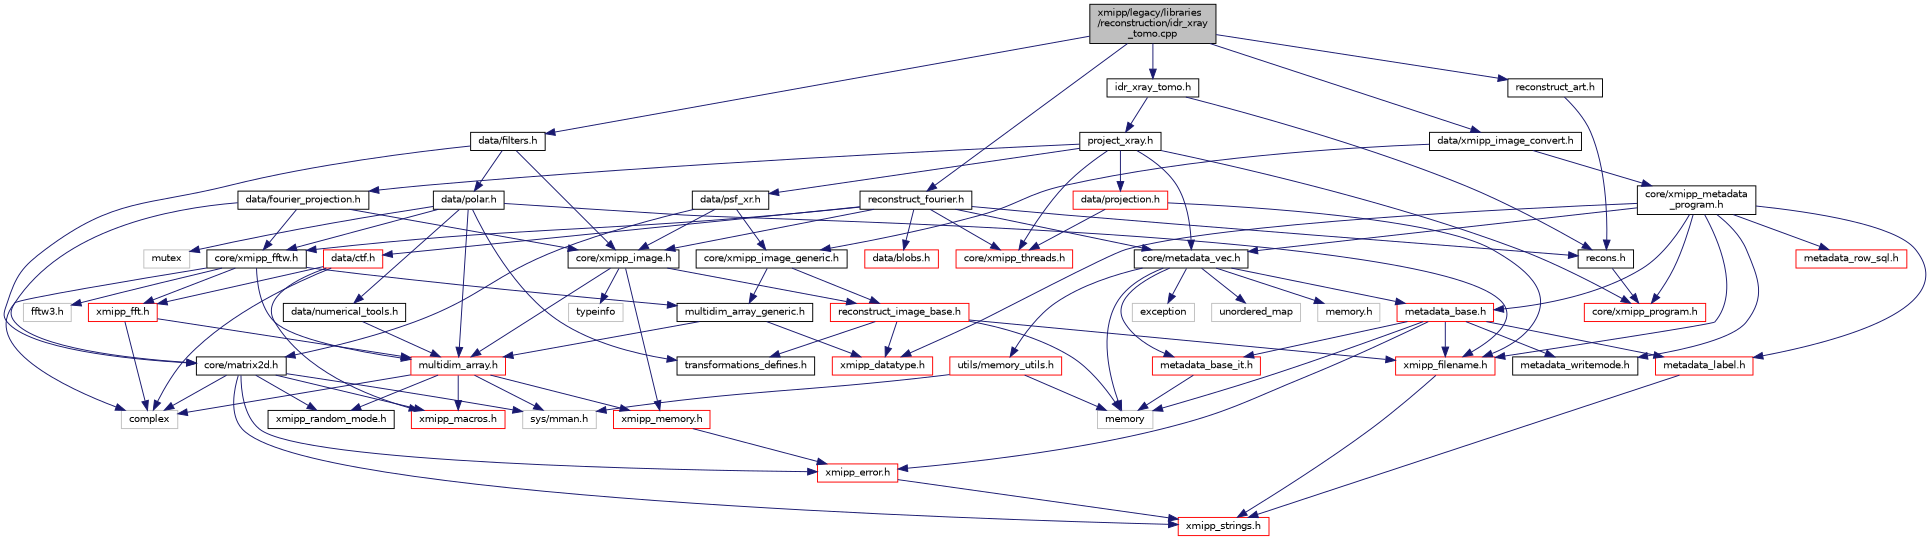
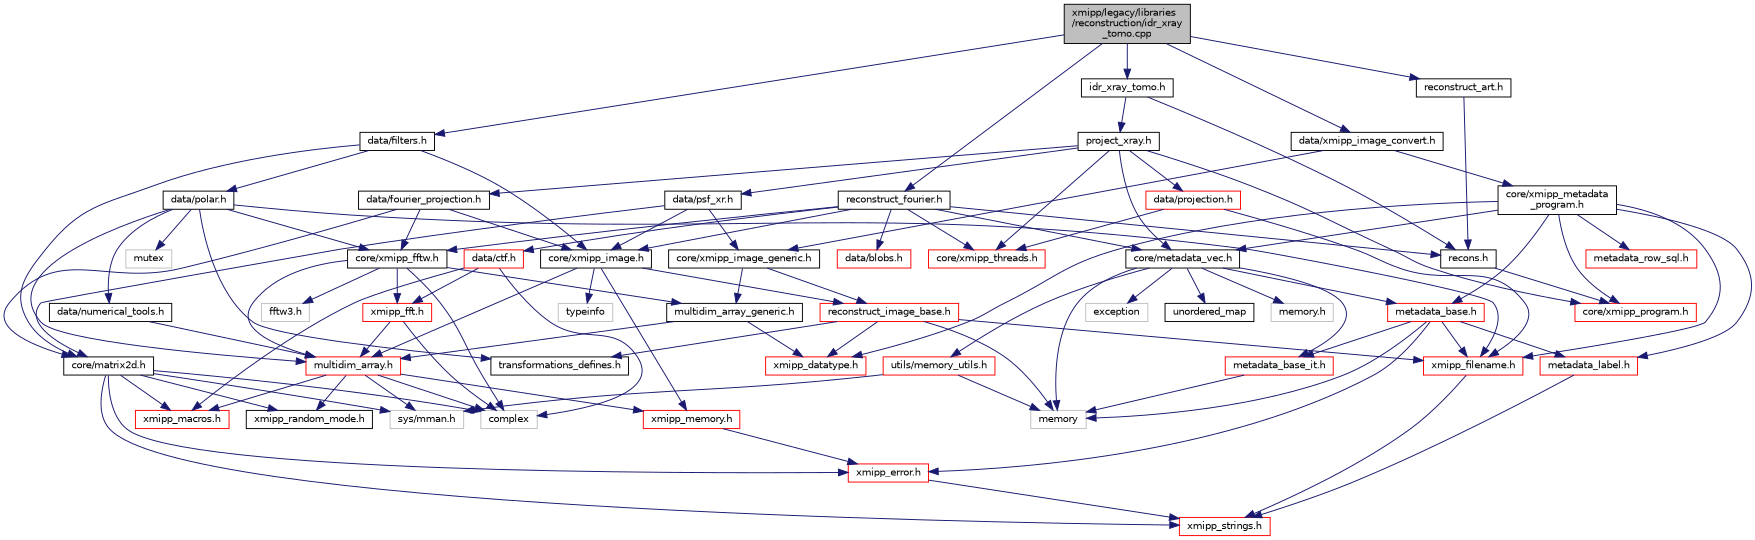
node "unordered_map": color grey75 -> black
node "metadata_writemode.h": removed
